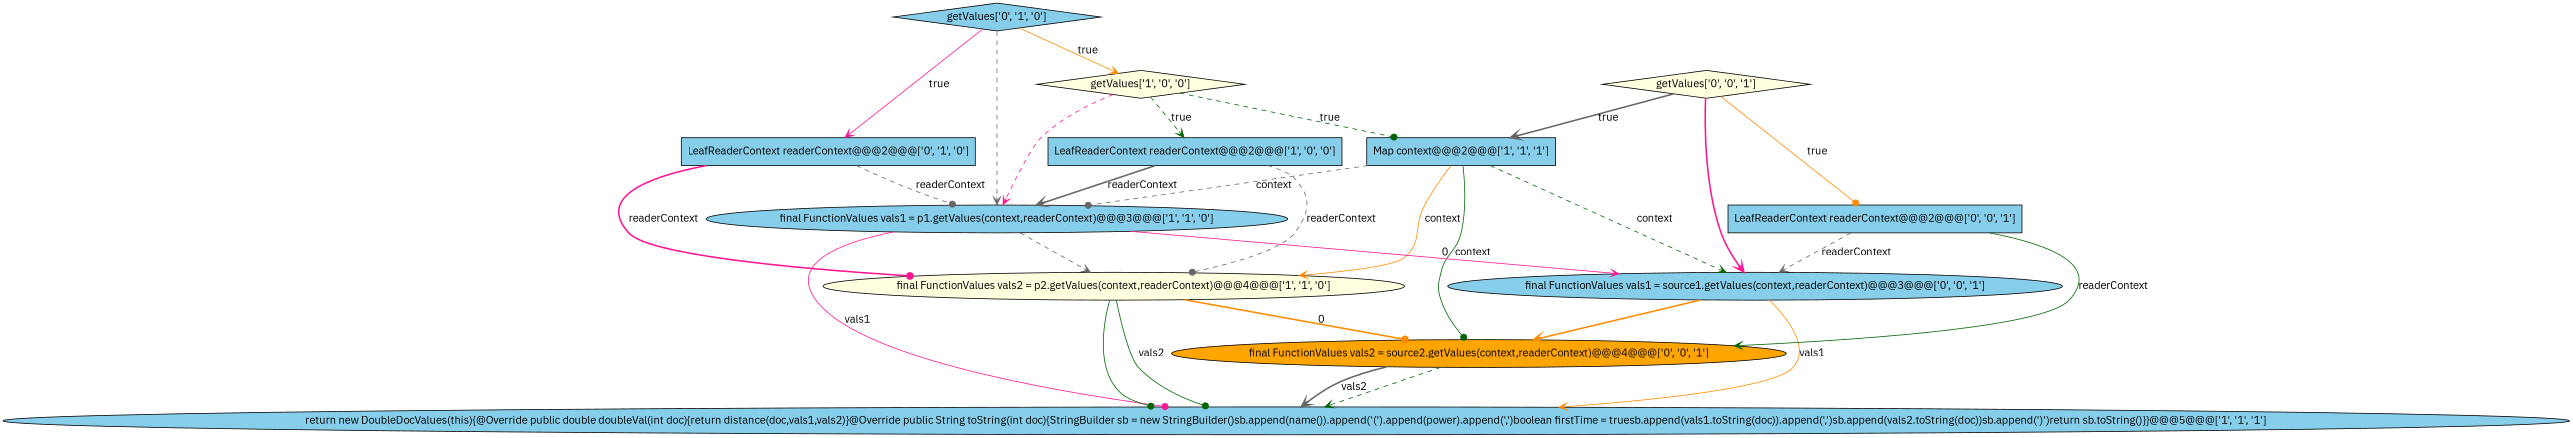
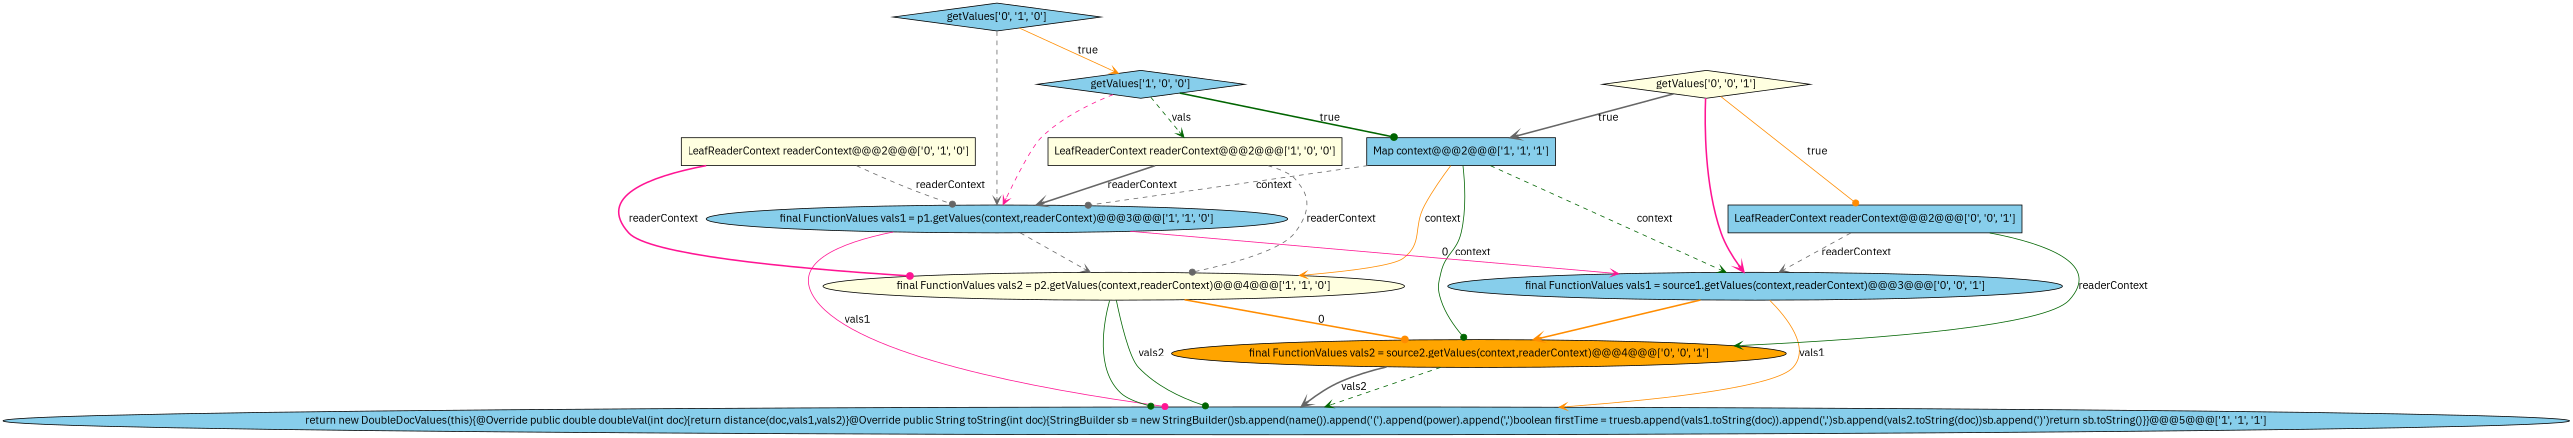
edge "getValues['0', '1', '0']" -> "LeafReaderContext readerContext@@@2@@@['0', '1', '0']": removed, label "true"
node "getValues['1', '0', '0']": fillcolor lightyellow -> skyblue
edge "getValues['1', '0', '0']" -> "Map context@@@2@@@['1', '1', '1']": style dashed -> bold
edge "getValues['1', '0', '0']" -> "LeafReaderContext readerContext@@@2@@@['1', '0', '0']": label "true" -> "vals"
node "LeafReaderContext readerContext@@@2@@@['0', '1', '0']": fillcolor skyblue -> lightyellow
node "LeafReaderContext readerContext@@@2@@@['1', '0', '0']": fillcolor skyblue -> lightyellow
